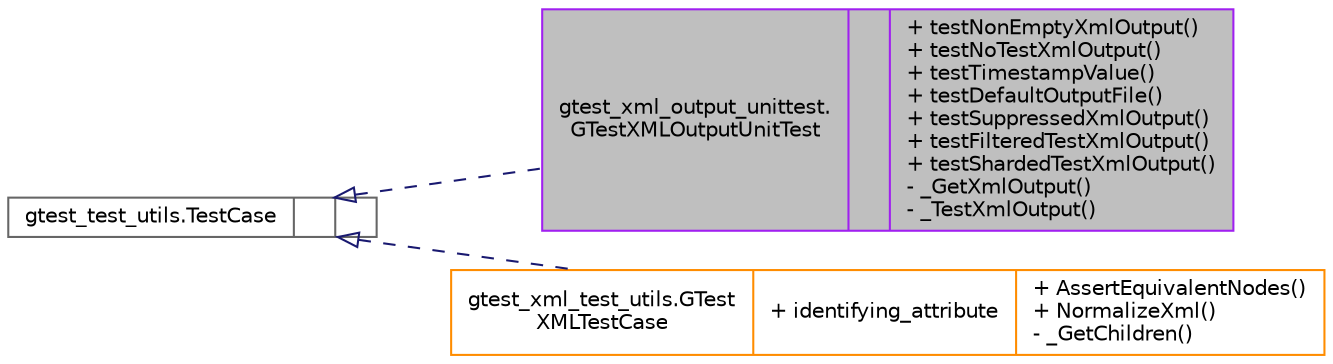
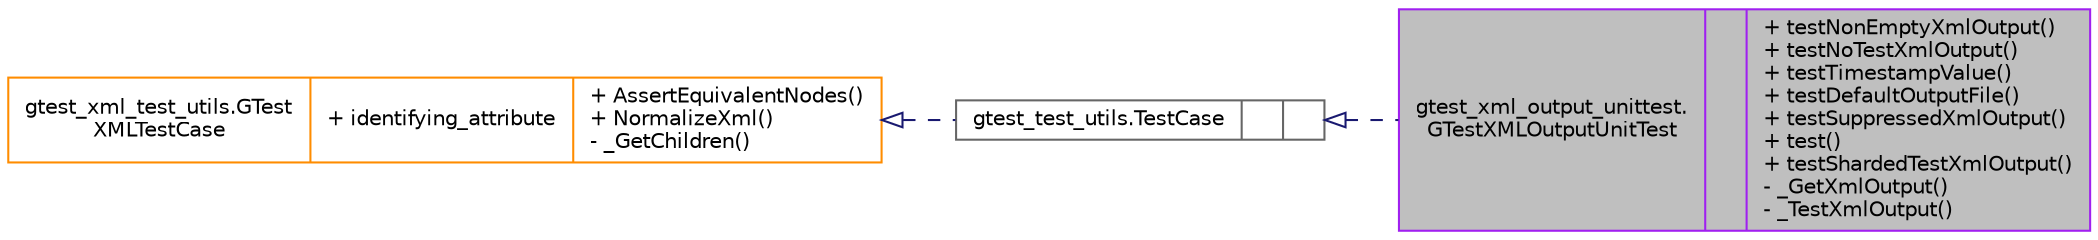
node "gtest_xml_output_unittest.": text "+ testFilteredTestXmlOutput()" -> "+ test()"
edge "gtest_xml_test_utils.GTest" -> "gtest_test_utils.TestCase": reversed
